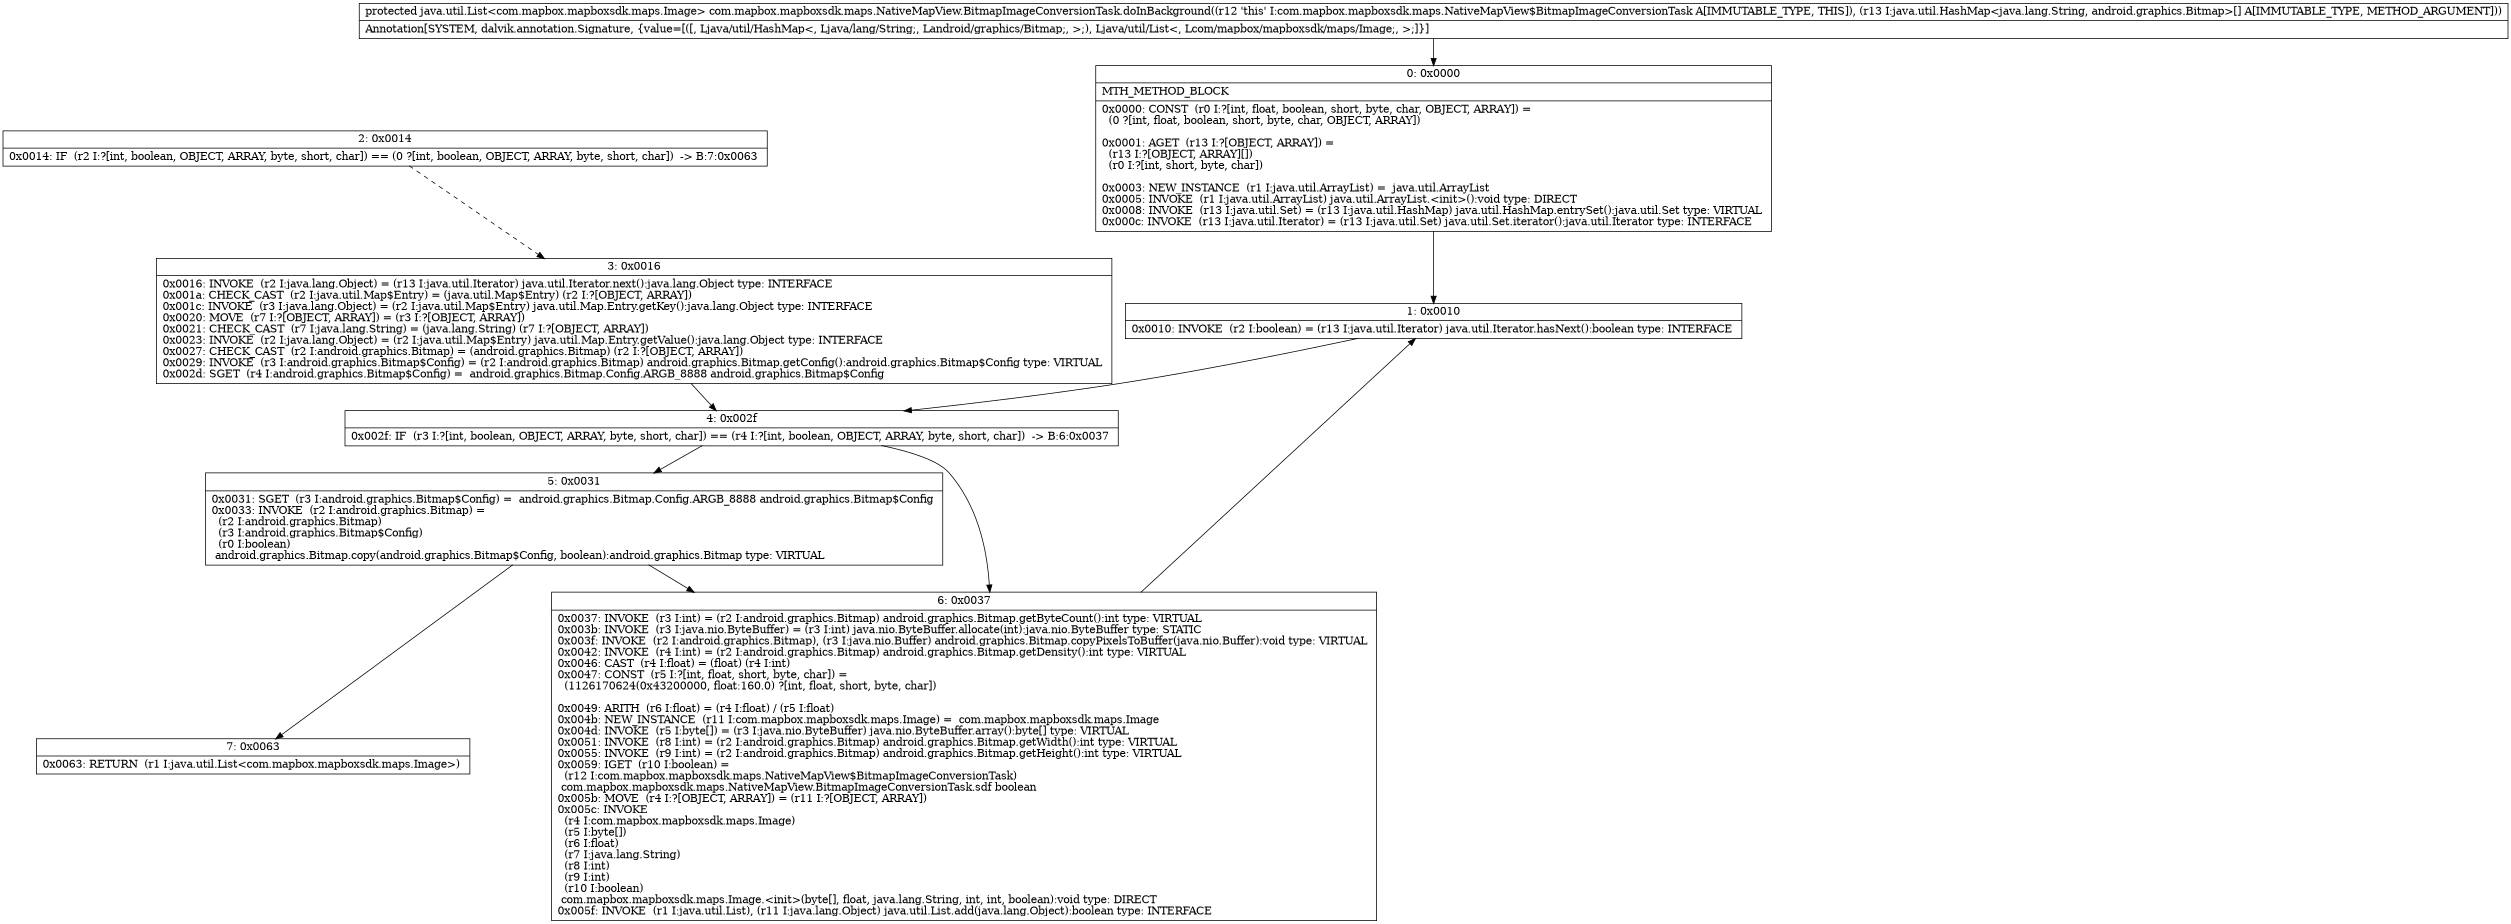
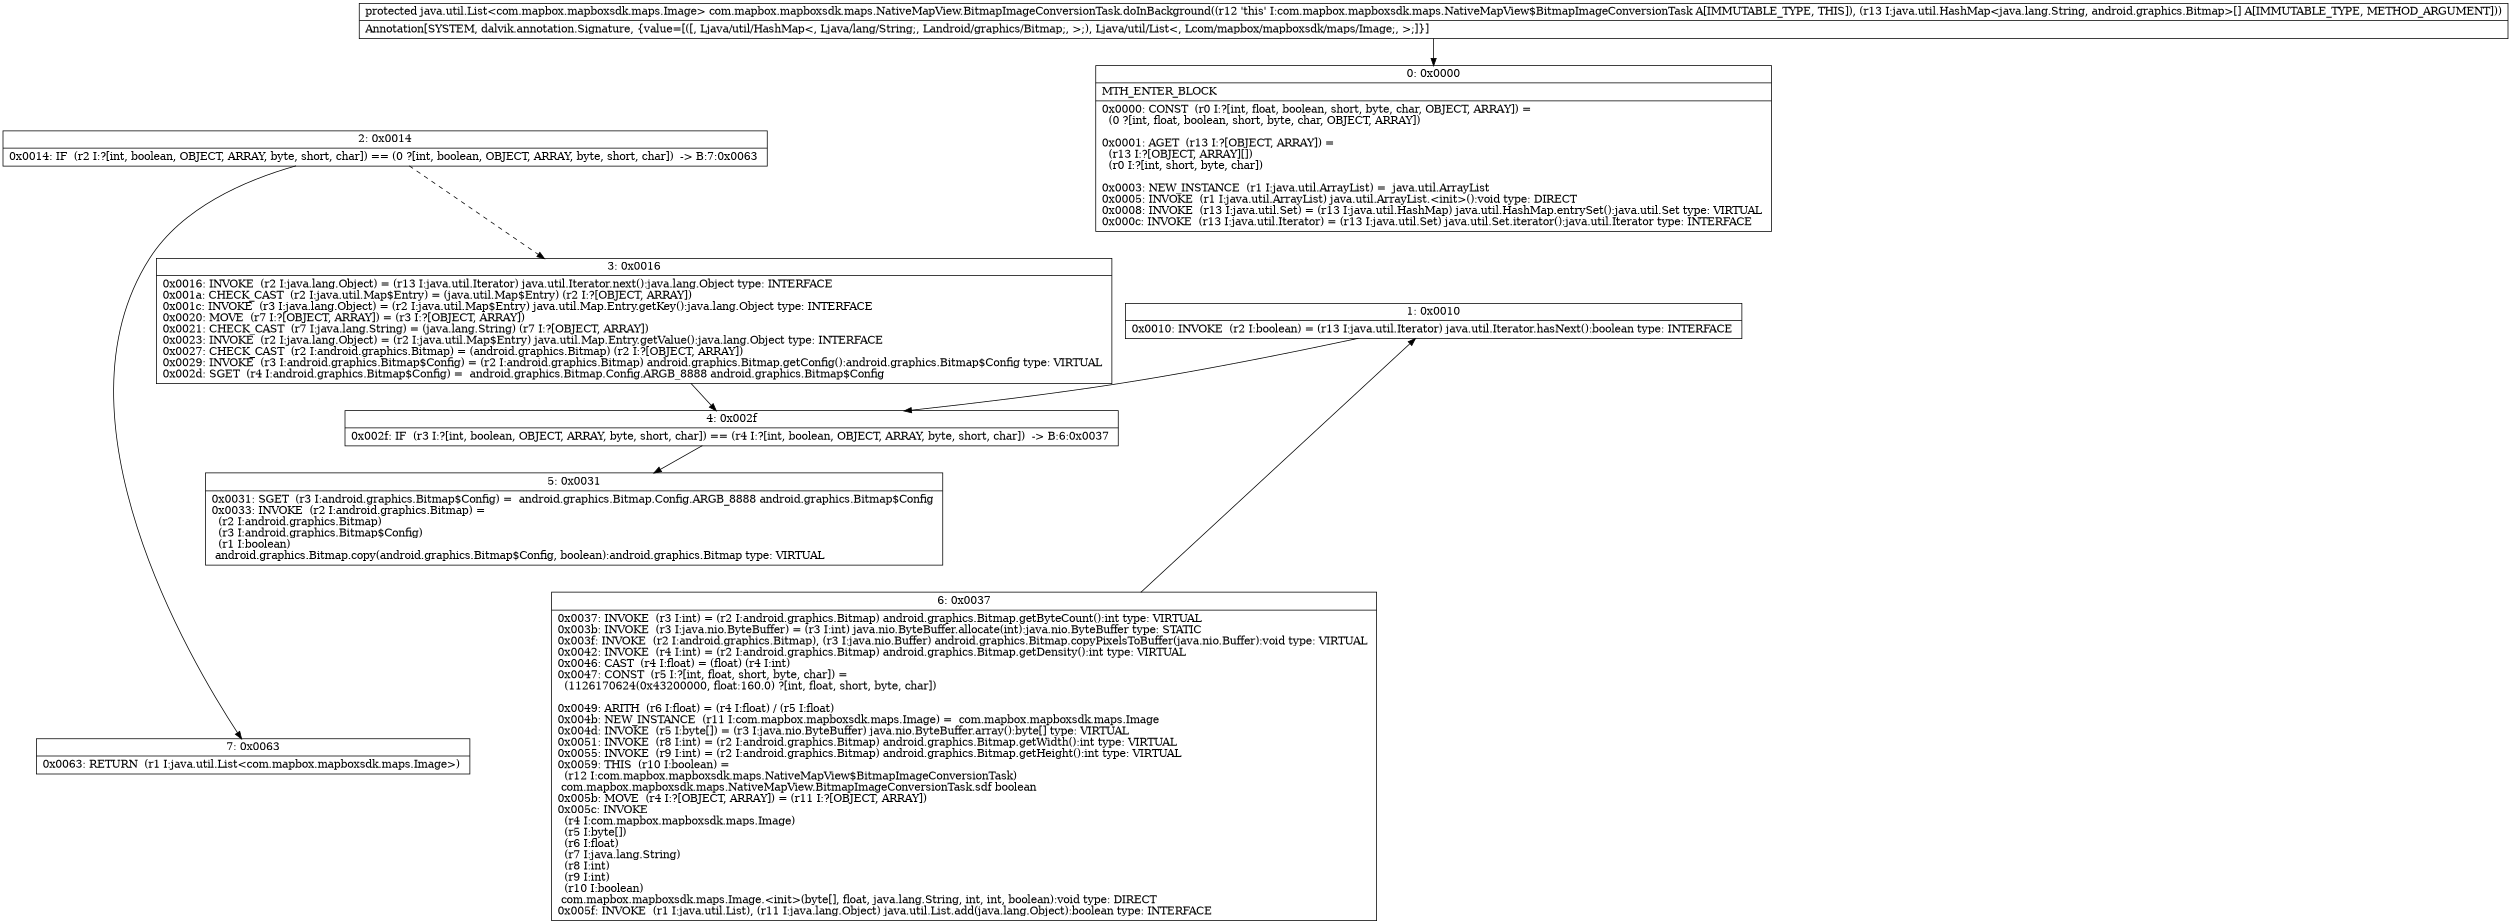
node "0: 0x0000": text "MTH_METHOD_BLOCK" -> "MTH_ENTER_BLOCK"
edge "0: 0x0000" -> "1: 0x0010": removed
edge "4: 0x002f" -> "6: 0x0037": removed
node "5: 0x0031": text "(r0 I:boolean)" -> "(r1 I:boolean)"
edge "5: 0x0031" -> "6: 0x0037": removed
edge "5: 0x0031" -> "7: 0x0063": now "2: 0x0014" -> "7: 0x0063"
node "6: 0x0037": text "0x0059: IGET  (r10 I:boolean) =" -> "0x0059: THIS  (r10 I:boolean) ="
